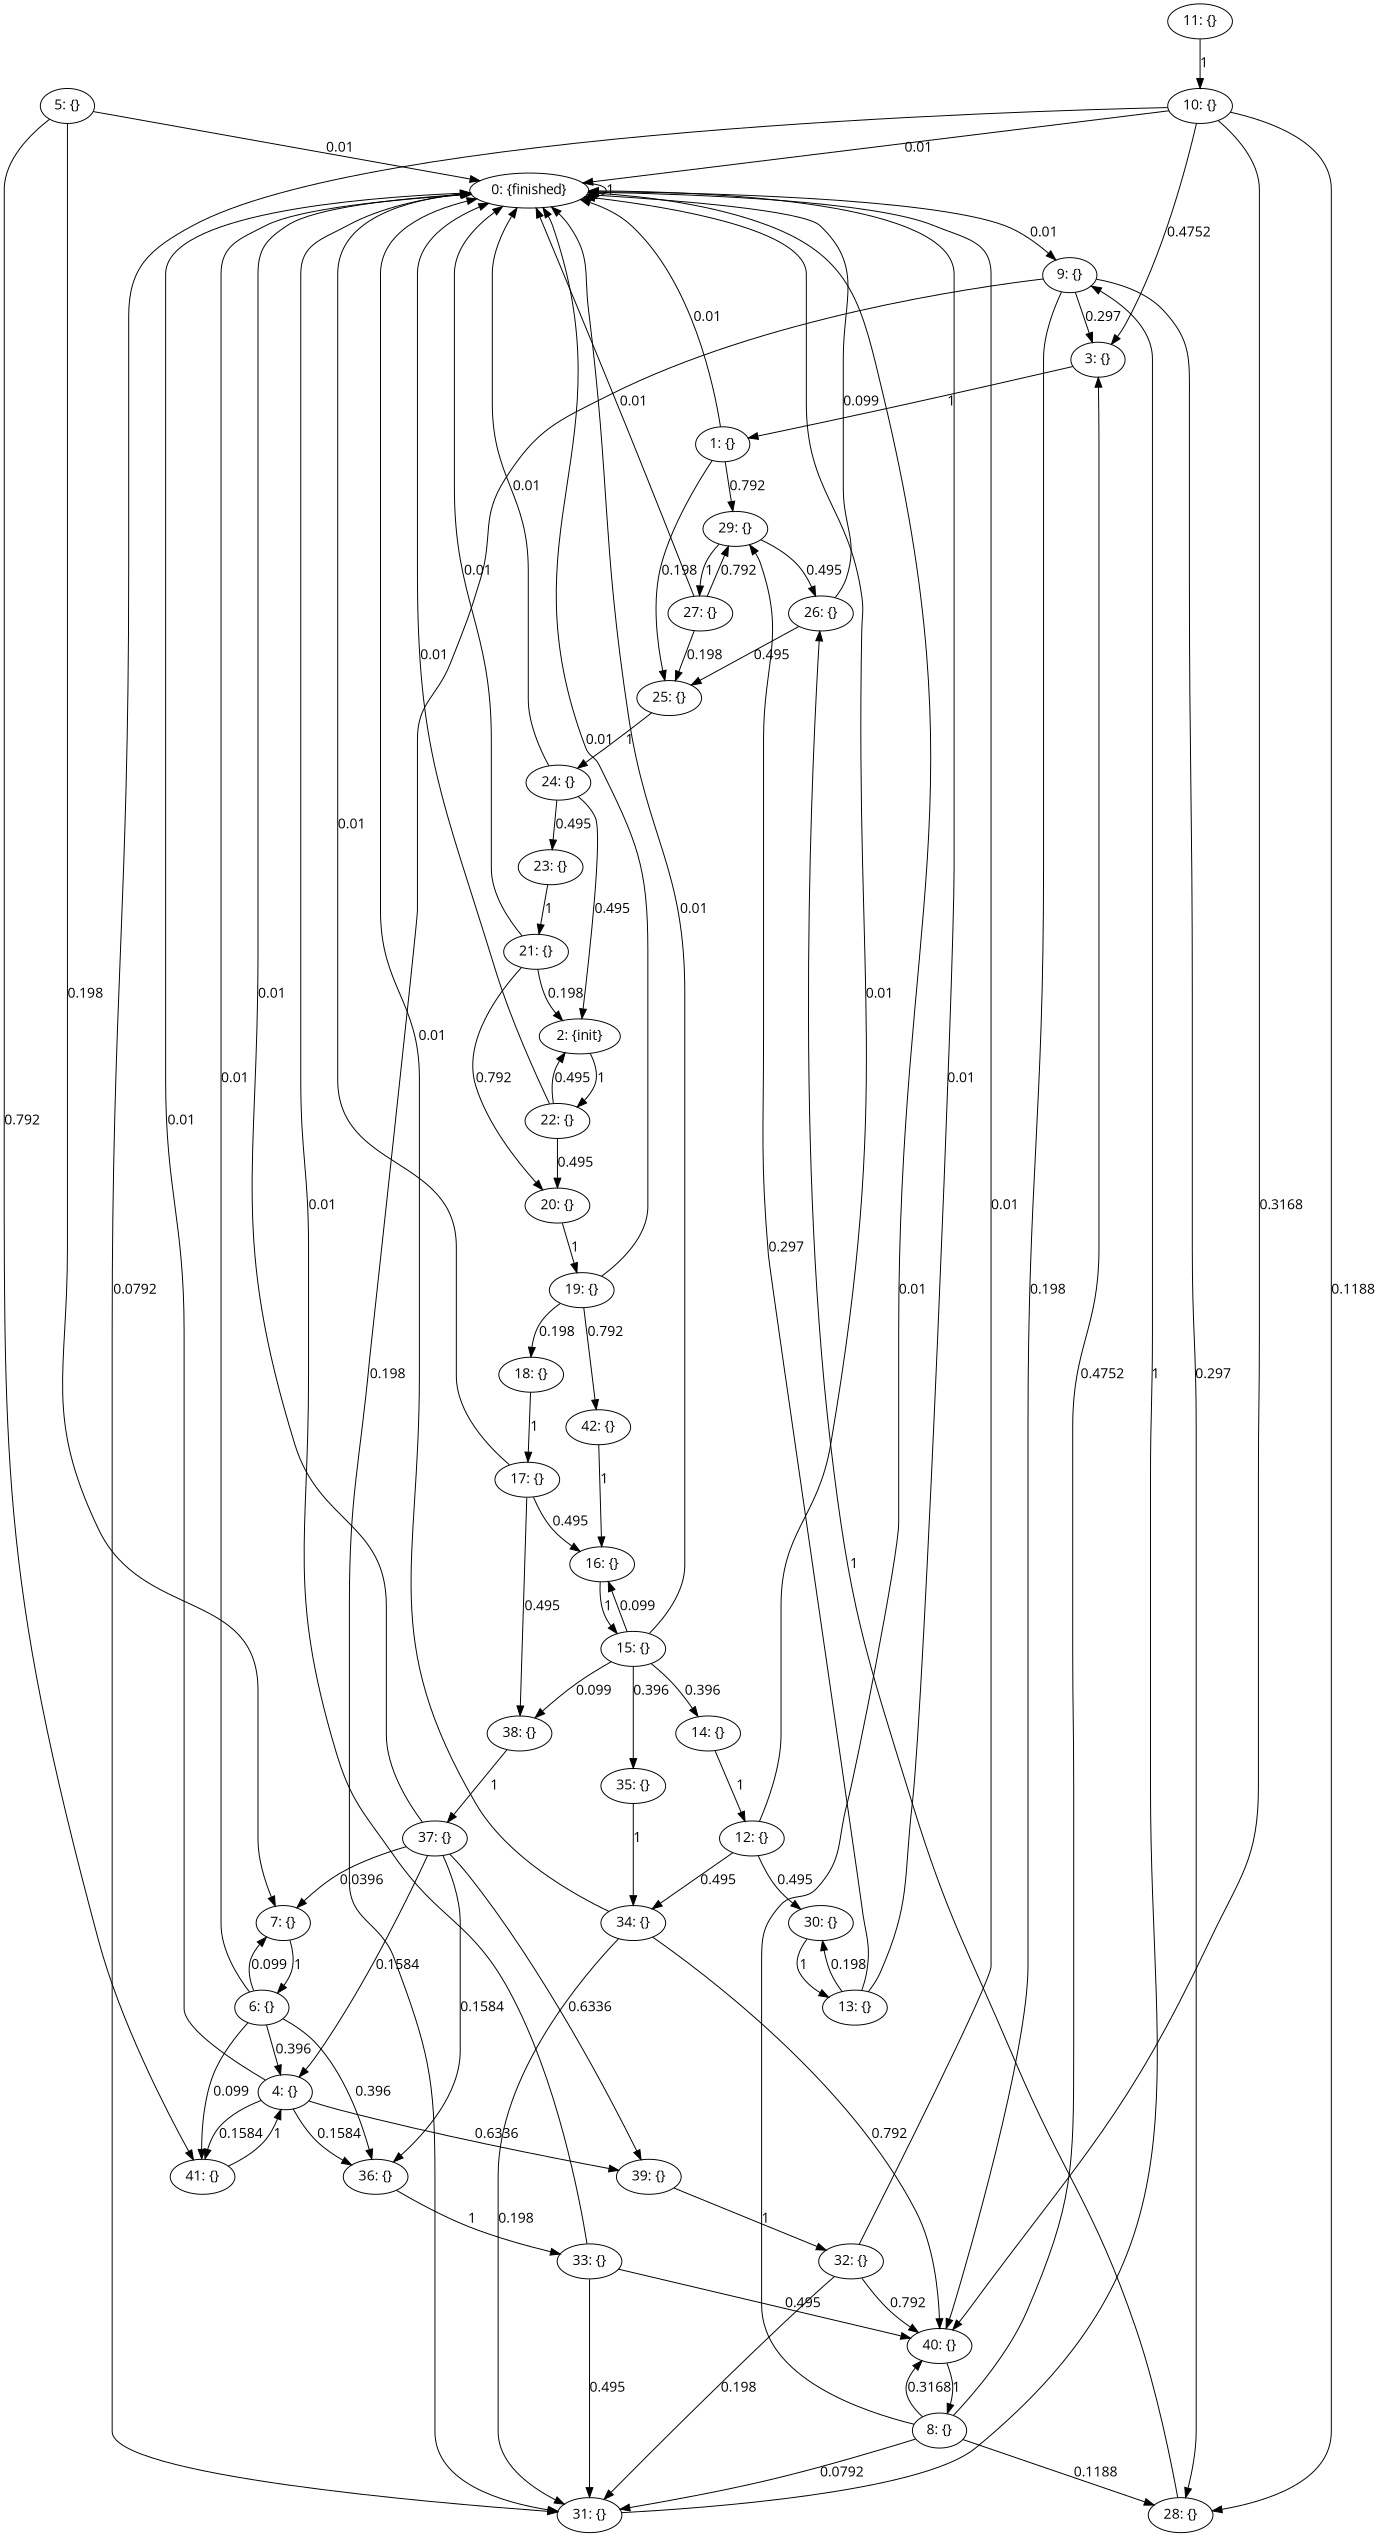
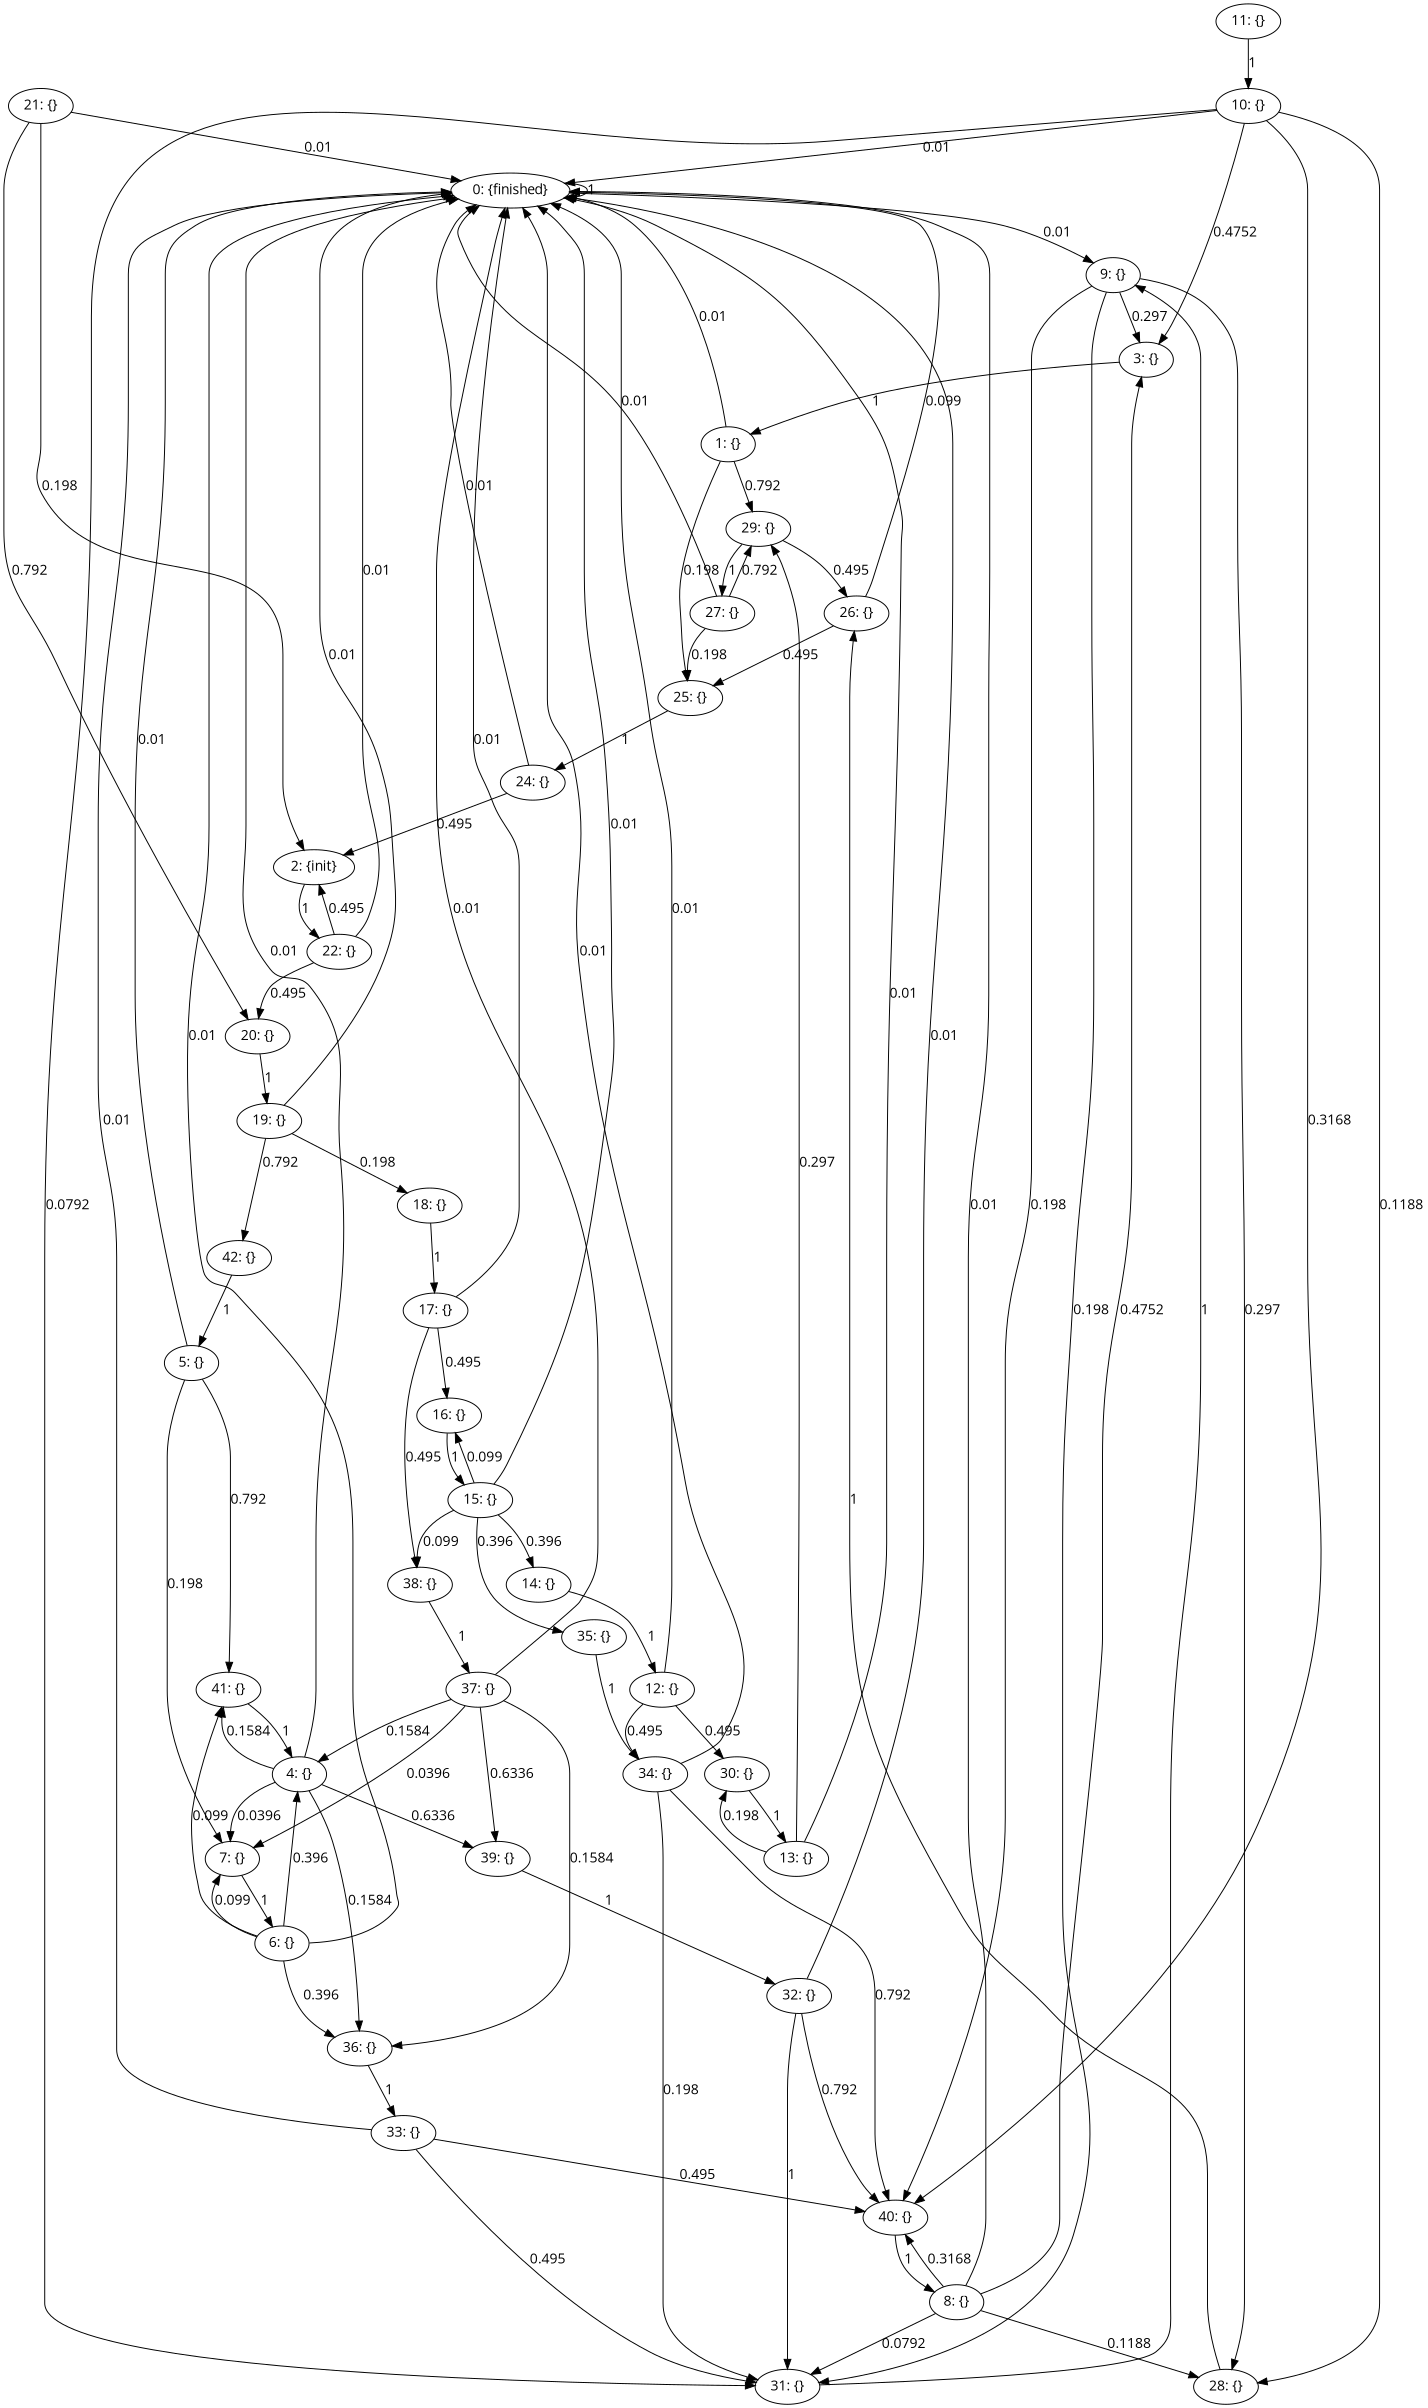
node "23: {}": removed
edge "42: {}" -> "16: {}": now "42: {}" -> "5: {}"
edge "4: {}" -> "7: {}": added, label "0.0396"
edge "32: {}" -> "31: {}": label "0.198" -> "1"
